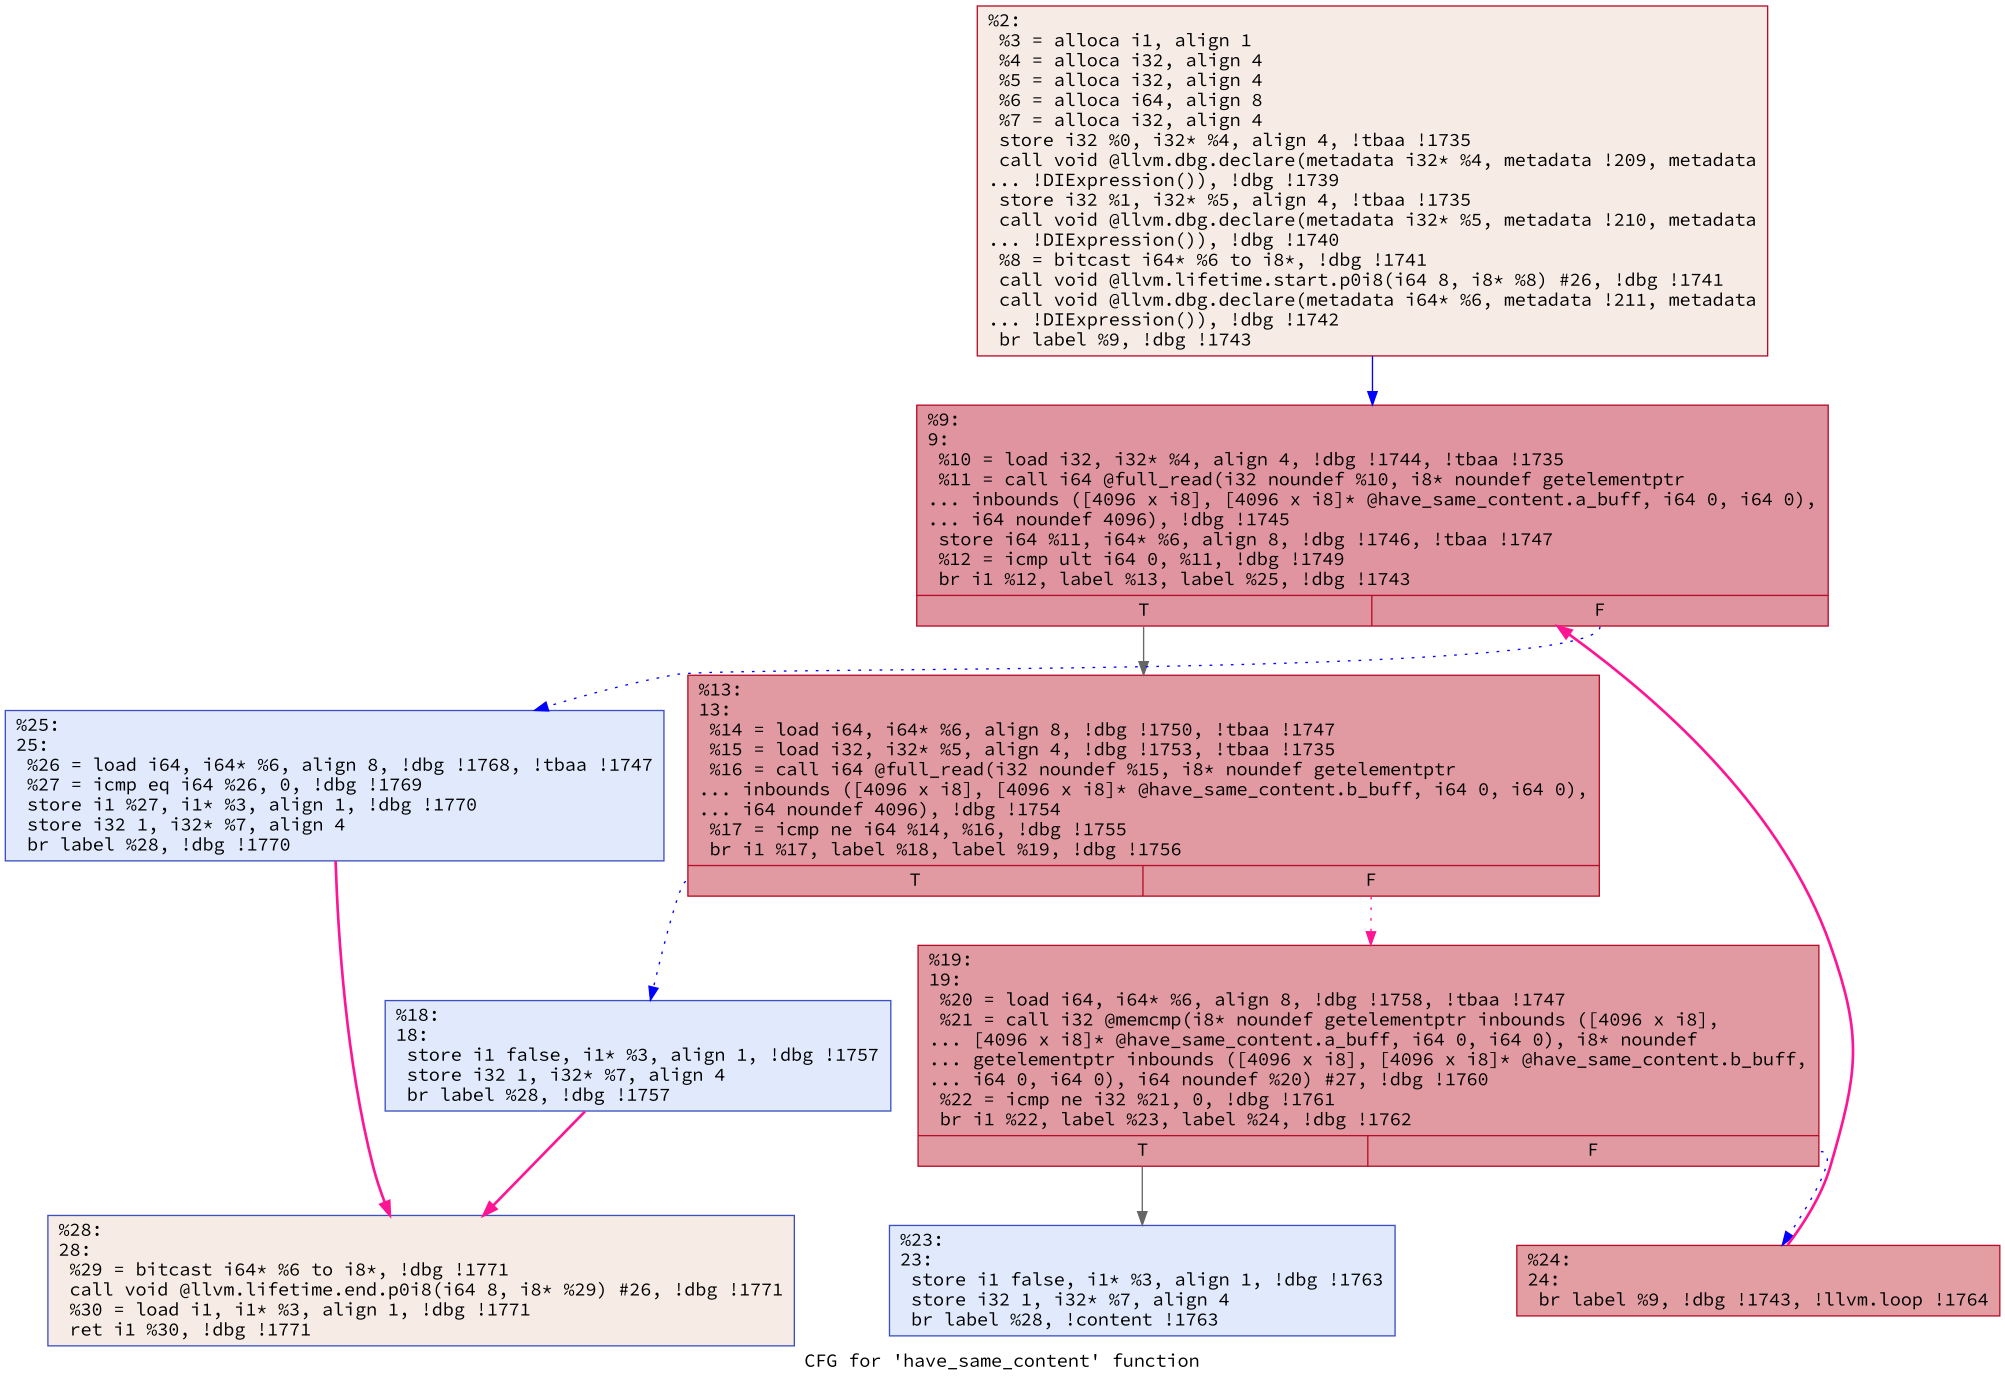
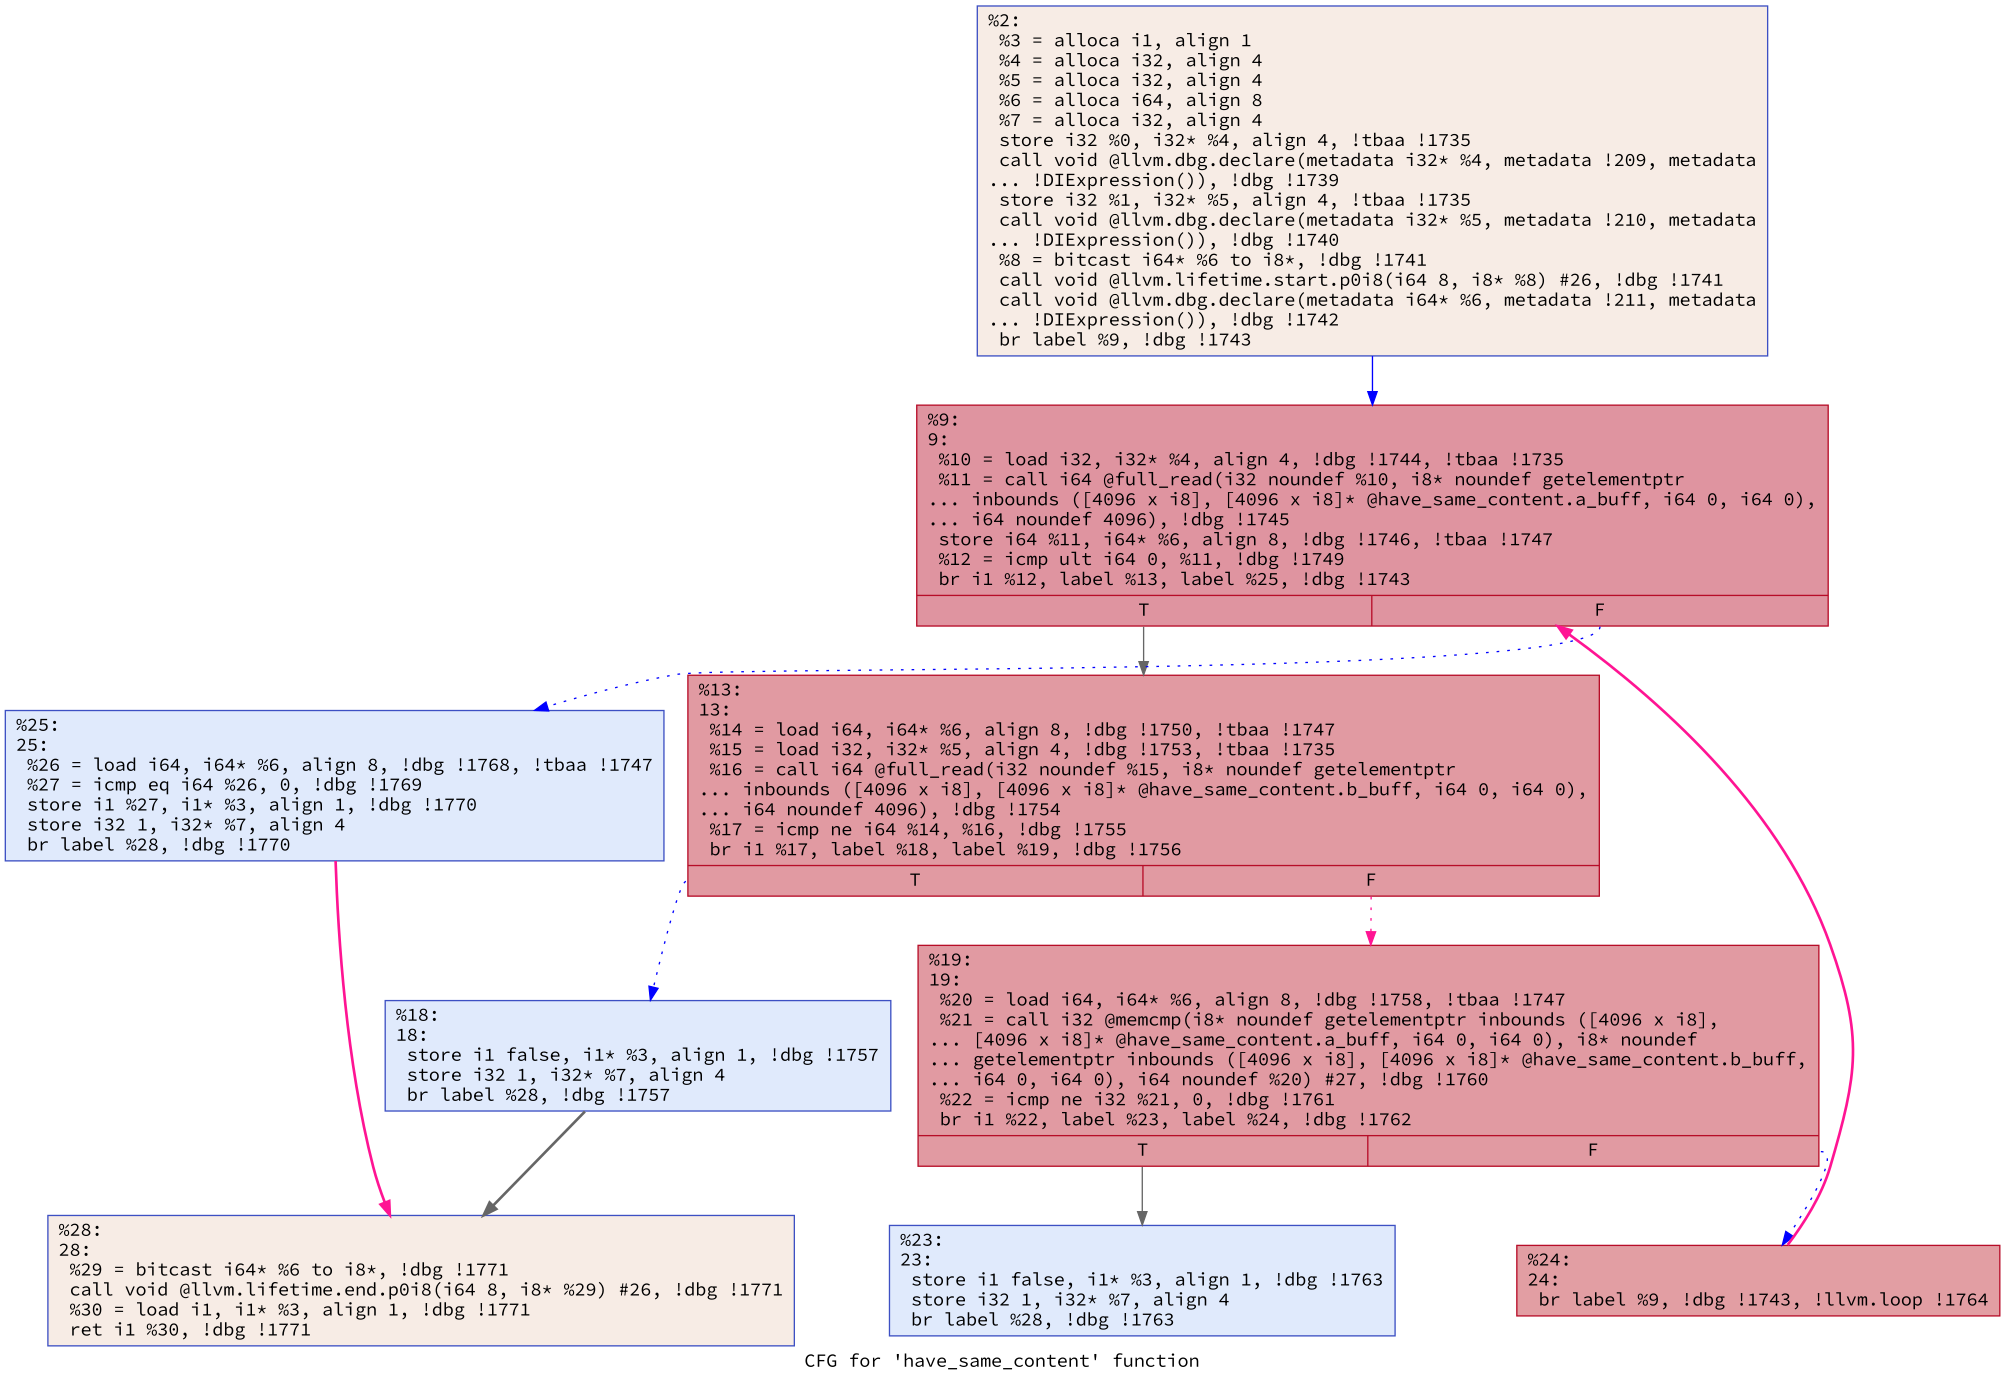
node "%2:": color #b70d28ff -> #3d50c3ff
edge "%18:" -> "%28:": color deeppink -> gray40
node "%23:": text "br label %28, !content !1763" -> "br label %28, !dbg !1763"
